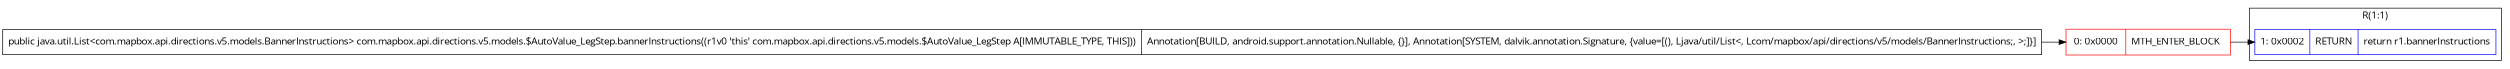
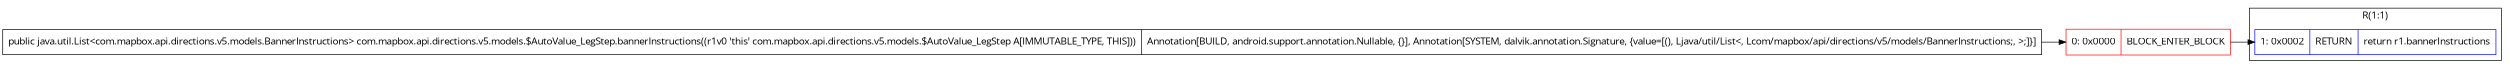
node "0: 0x0000": text "MTH_ENTER_BLOCK" -> "BLOCK_ENTER_BLOCK"
